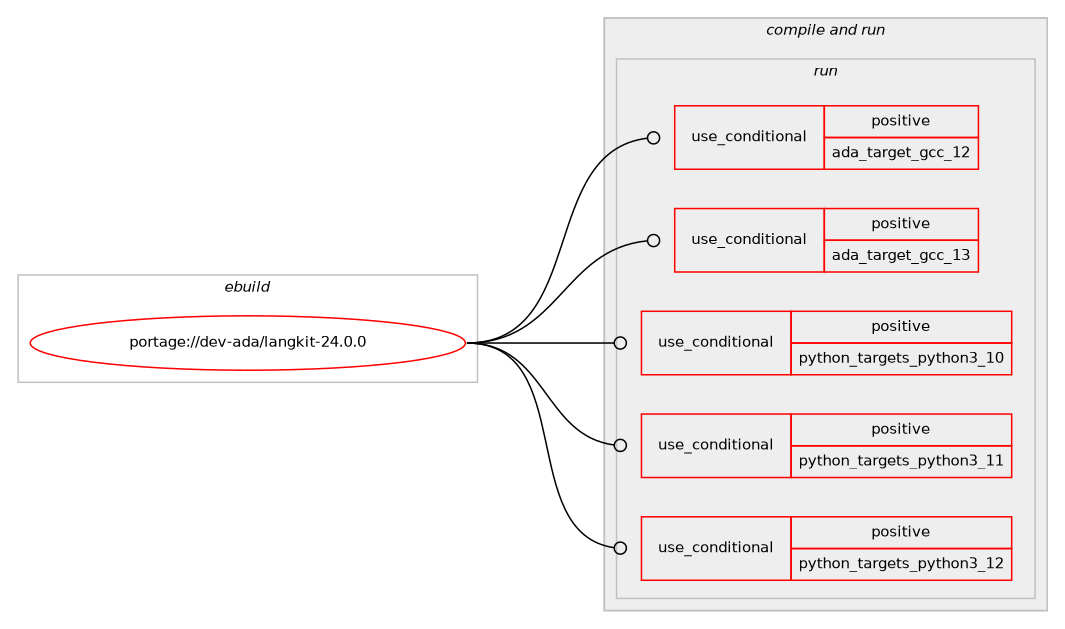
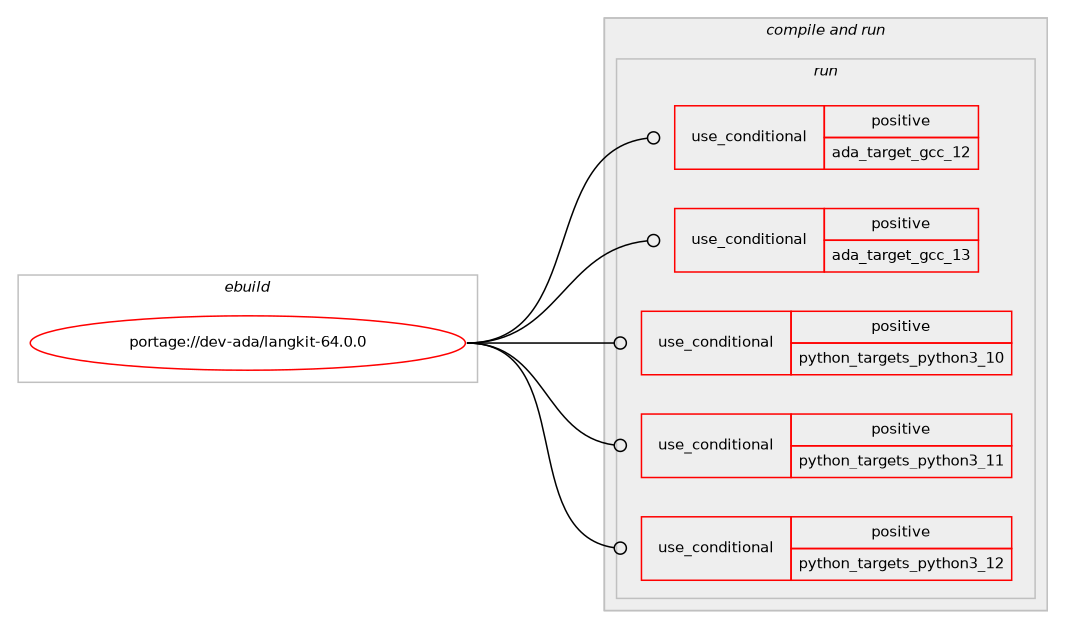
node "portage://dev-ada/langkit-24.0.0": label "portage://dev-ada/langkit-24.0.0" -> "portage://dev-ada/langkit-64.0.0"
